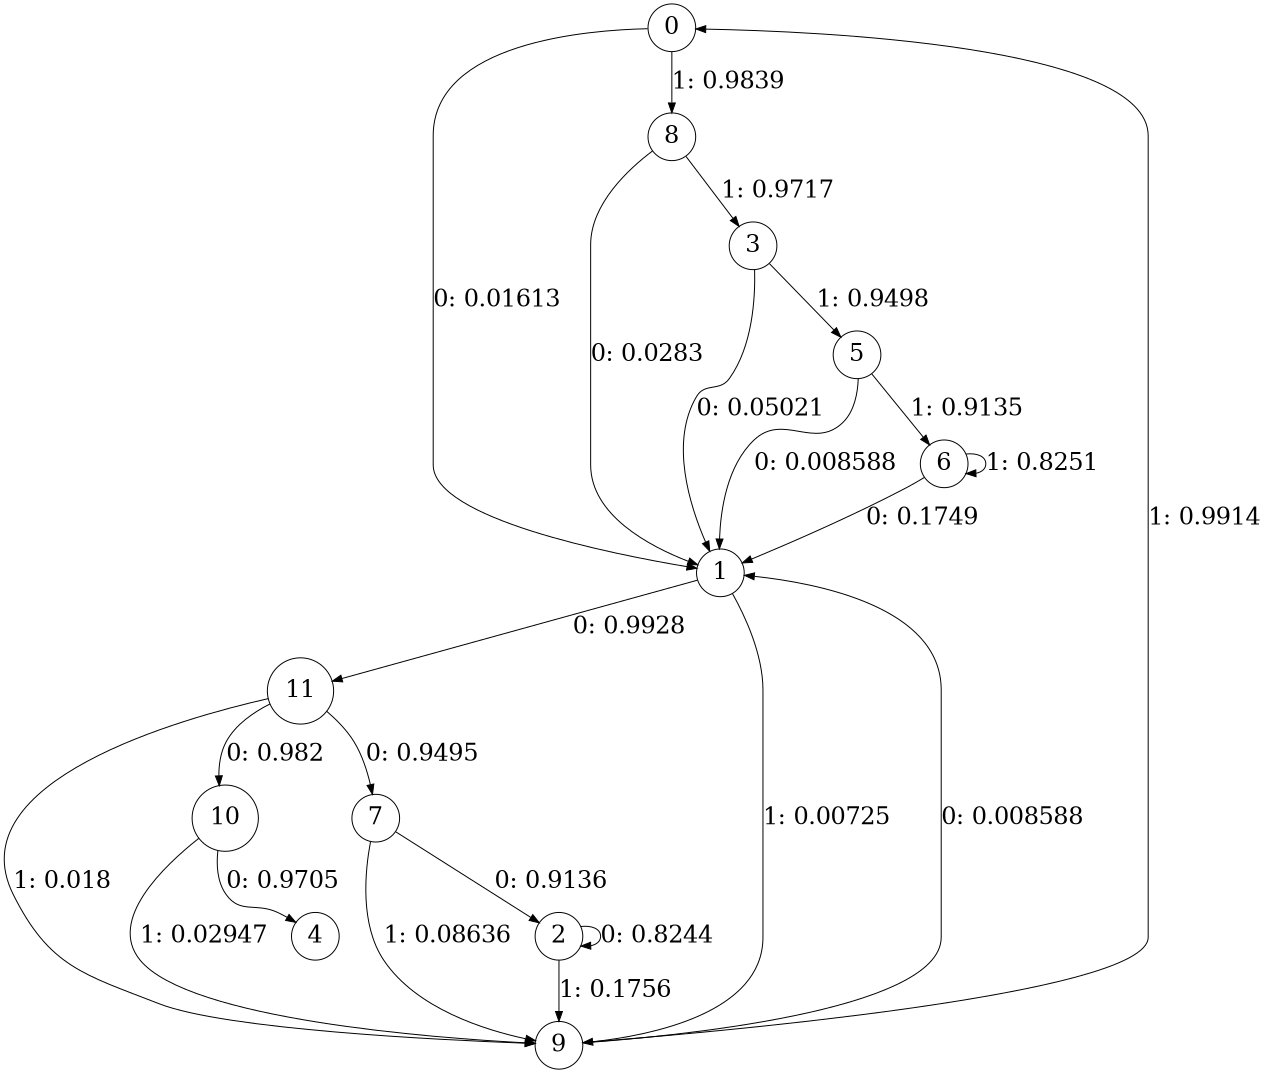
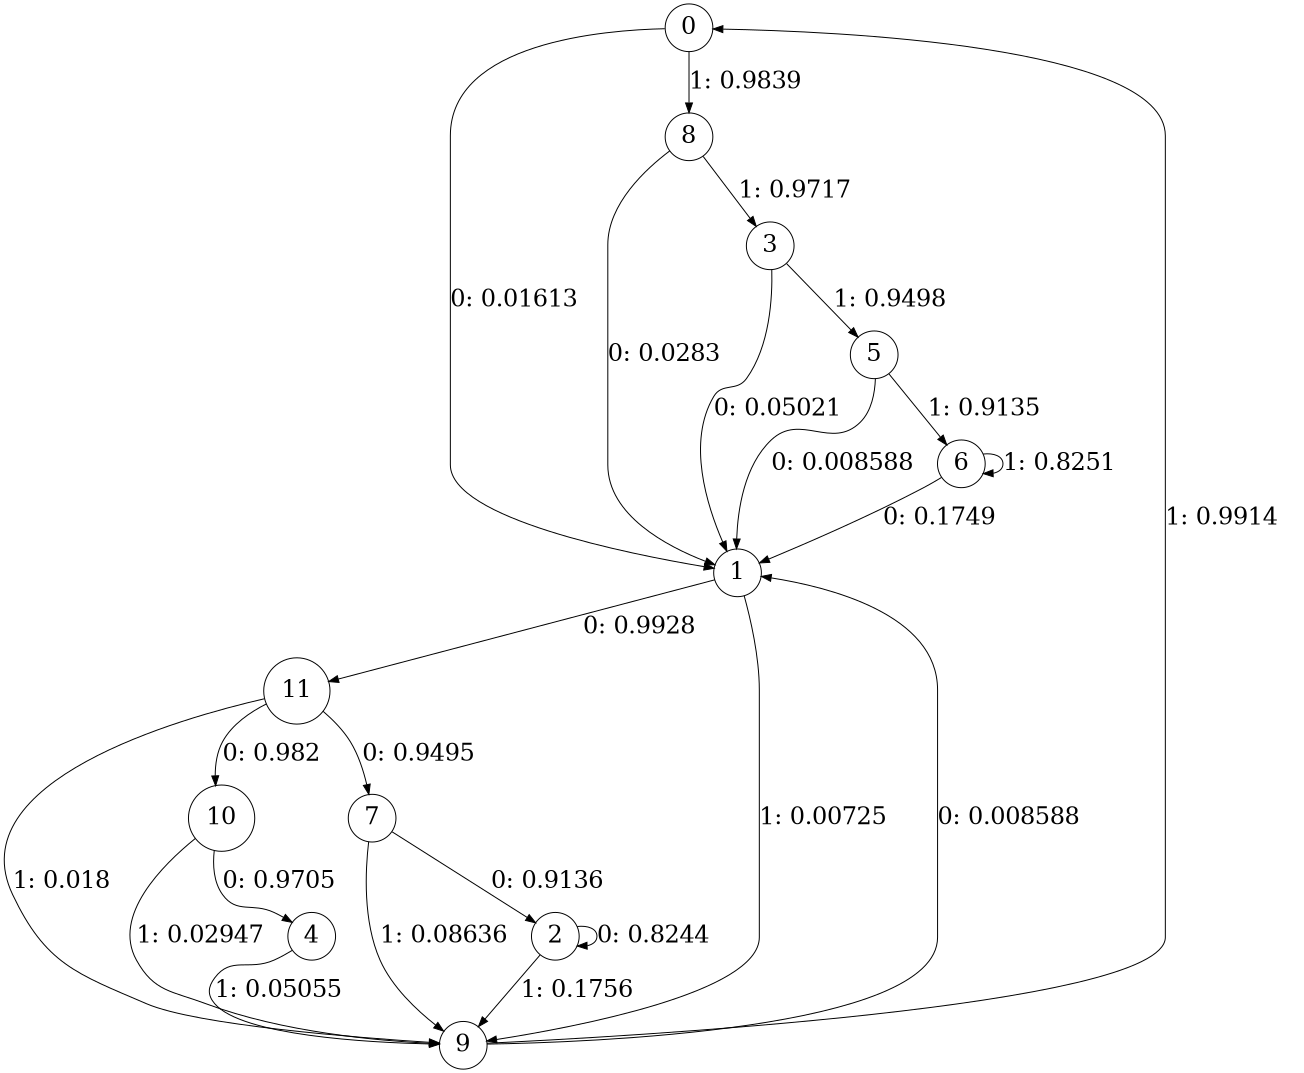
edge "4" -> "9": added, label "1: 0.05055"
